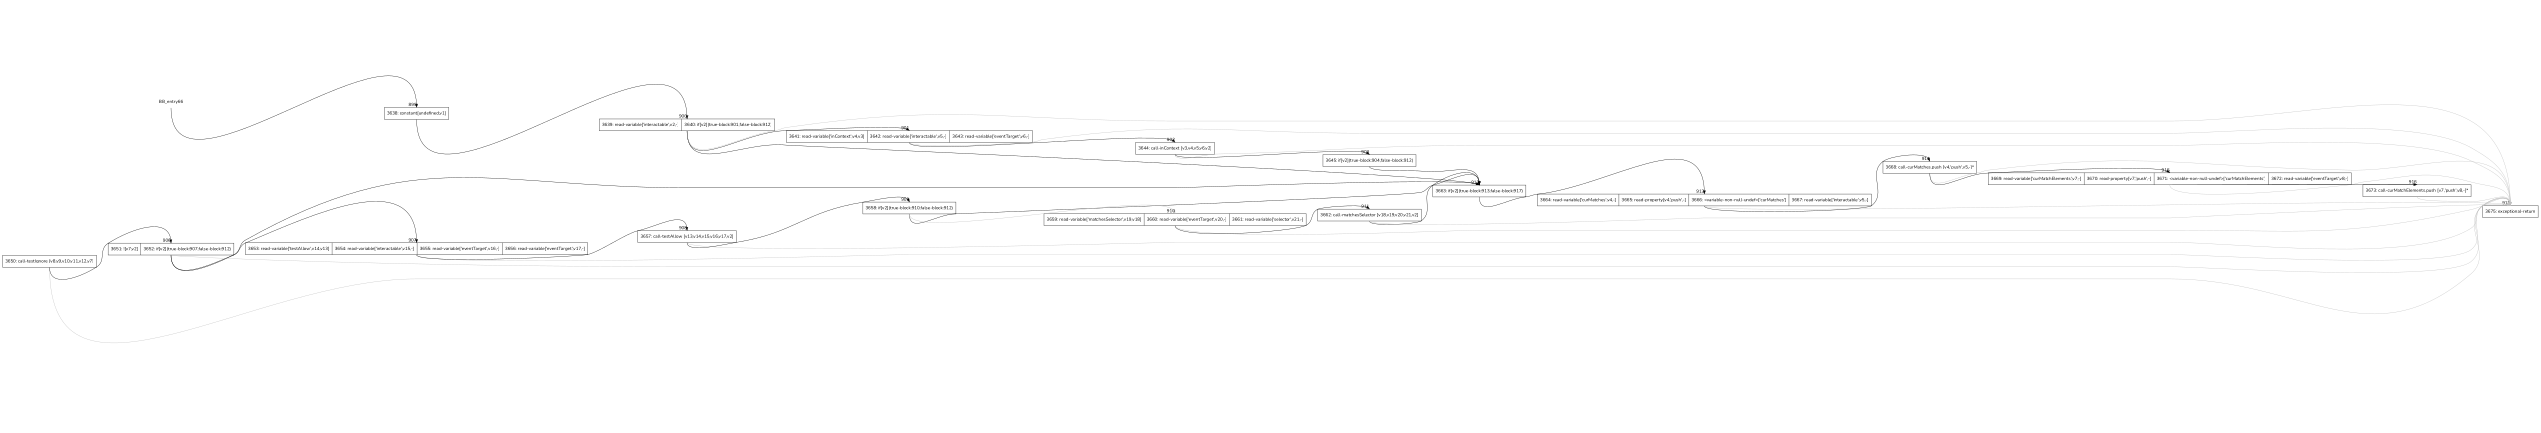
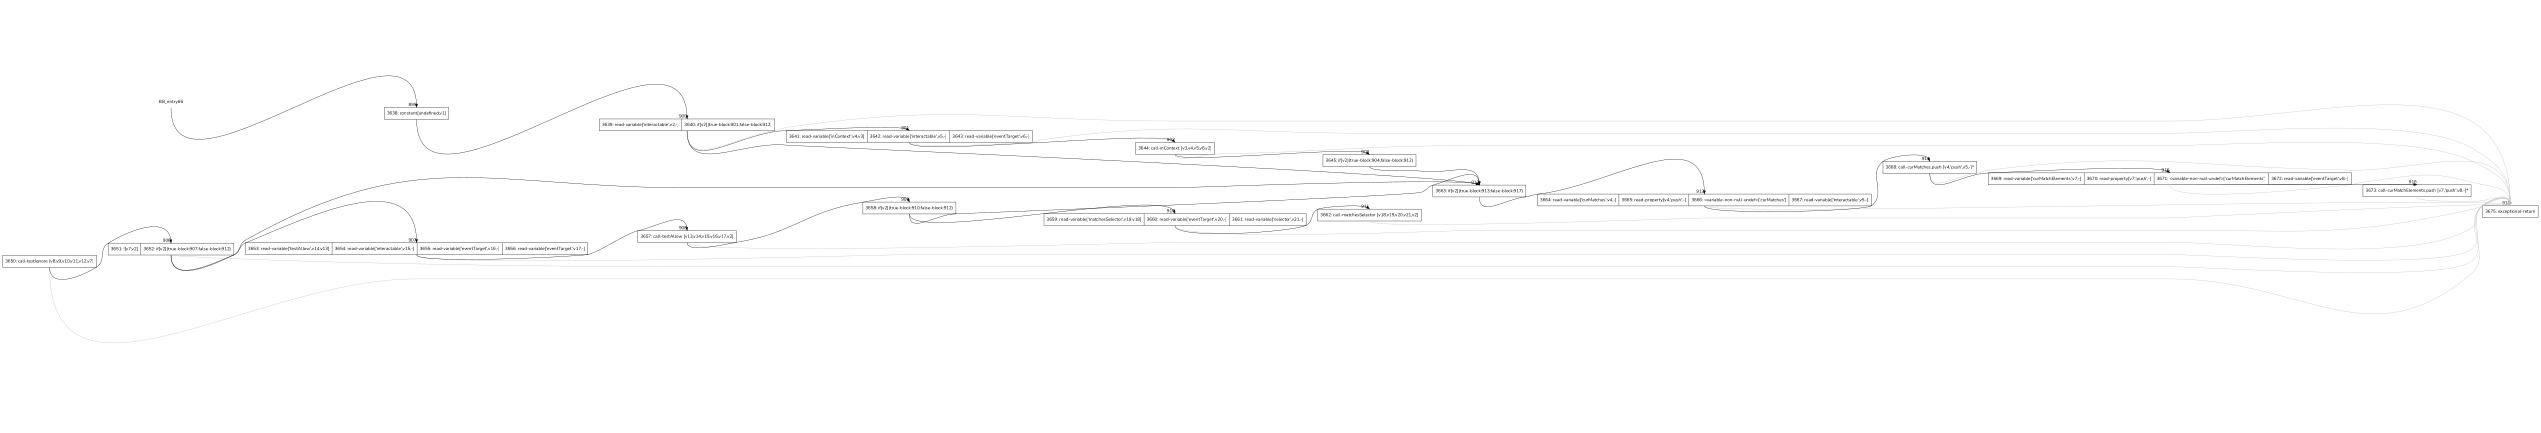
edge "3662: call-matchesSelector [v18,v19,v20,v21,v2]" -> "3663: if[v2](true-block:913,false-block:917)": removed
edge "3658: if[v2](true-block:910,false-block:912)" -> "3659: read-variable['matchesSelector',v19,v18]": color gray -> black
